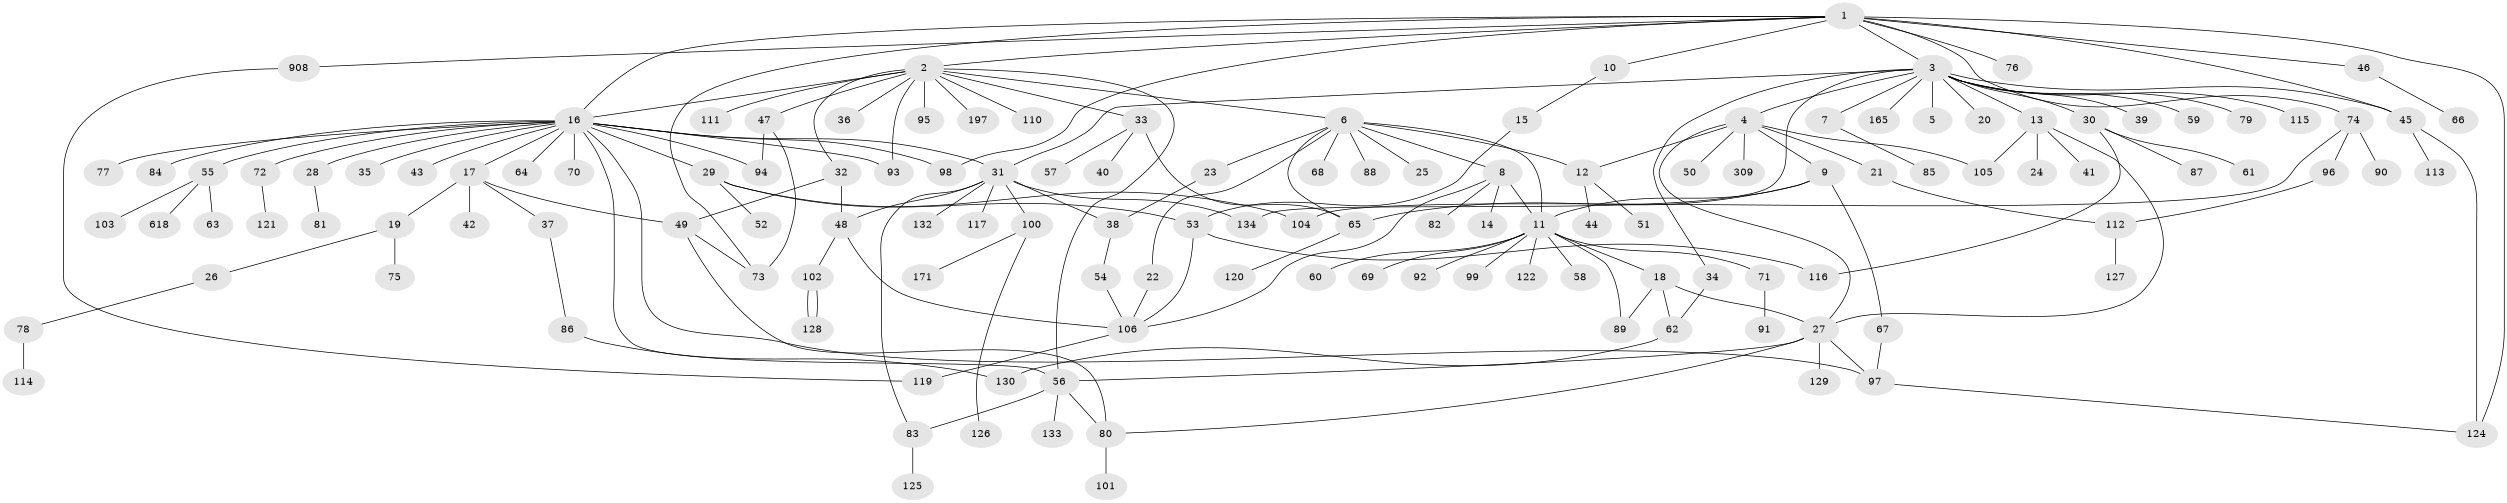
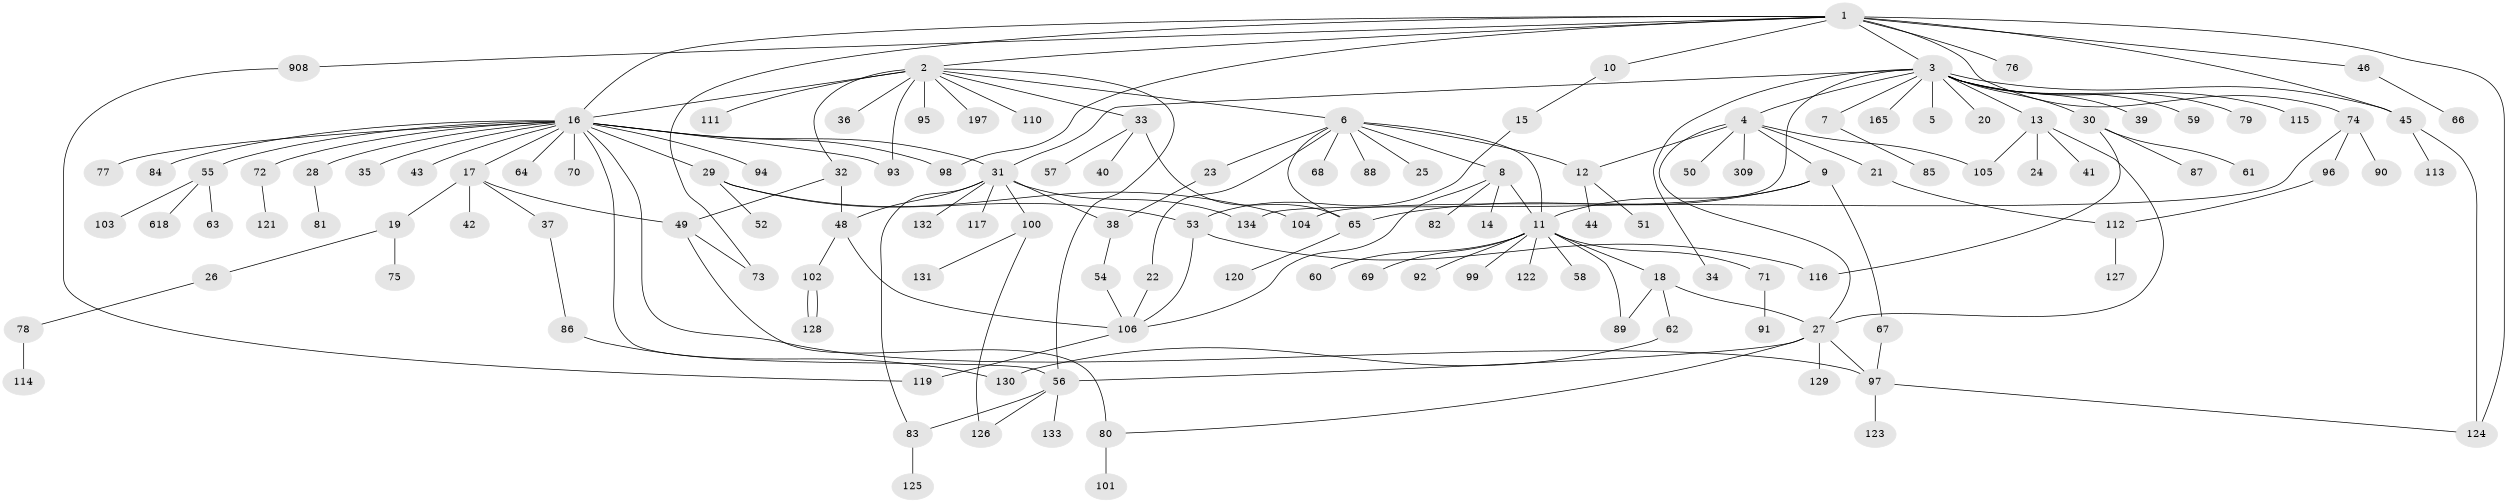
node "47": removed
node "171": label "171" -> "131"
edge "34" -- "62": removed
edge "56" -- "80": now "56" -- "126"
node "123": added
